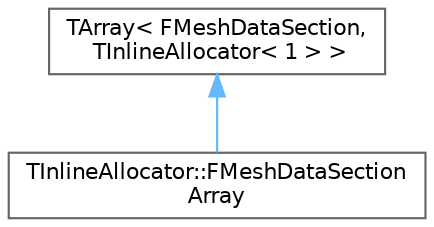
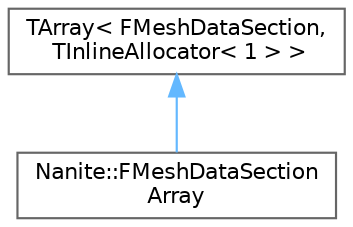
node "TInlineAllocator::FMeshDataSection Array": label "TInlineAllocator::FMeshDataSection Array" -> "Nanite::FMeshDataSection Array"
